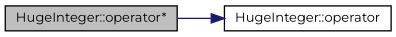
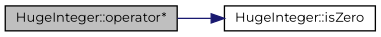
node "HugeInteger::operator": label "HugeInteger::operator" -> "HugeInteger::isZero"
